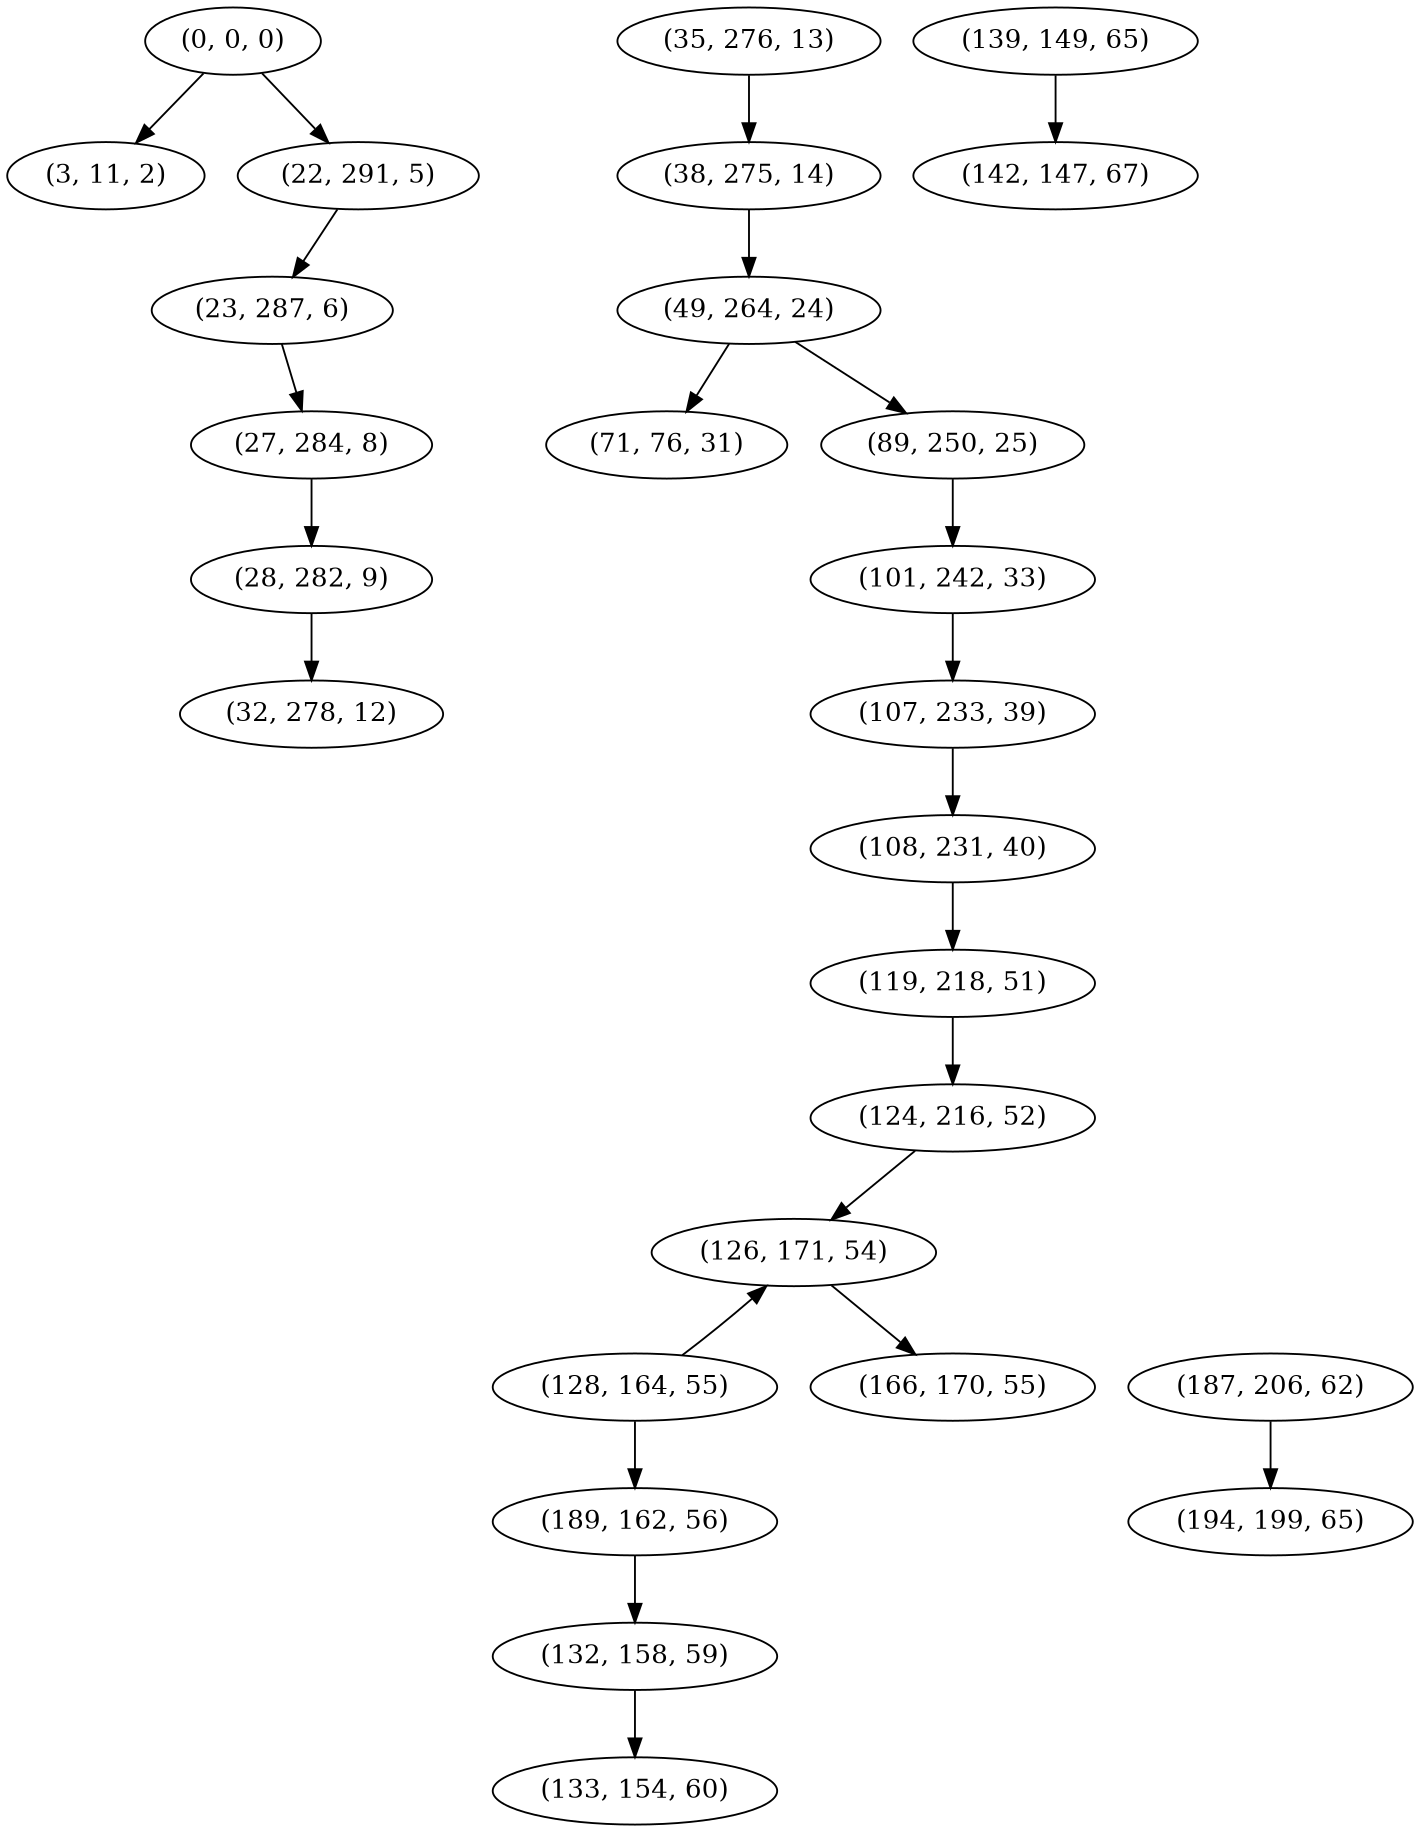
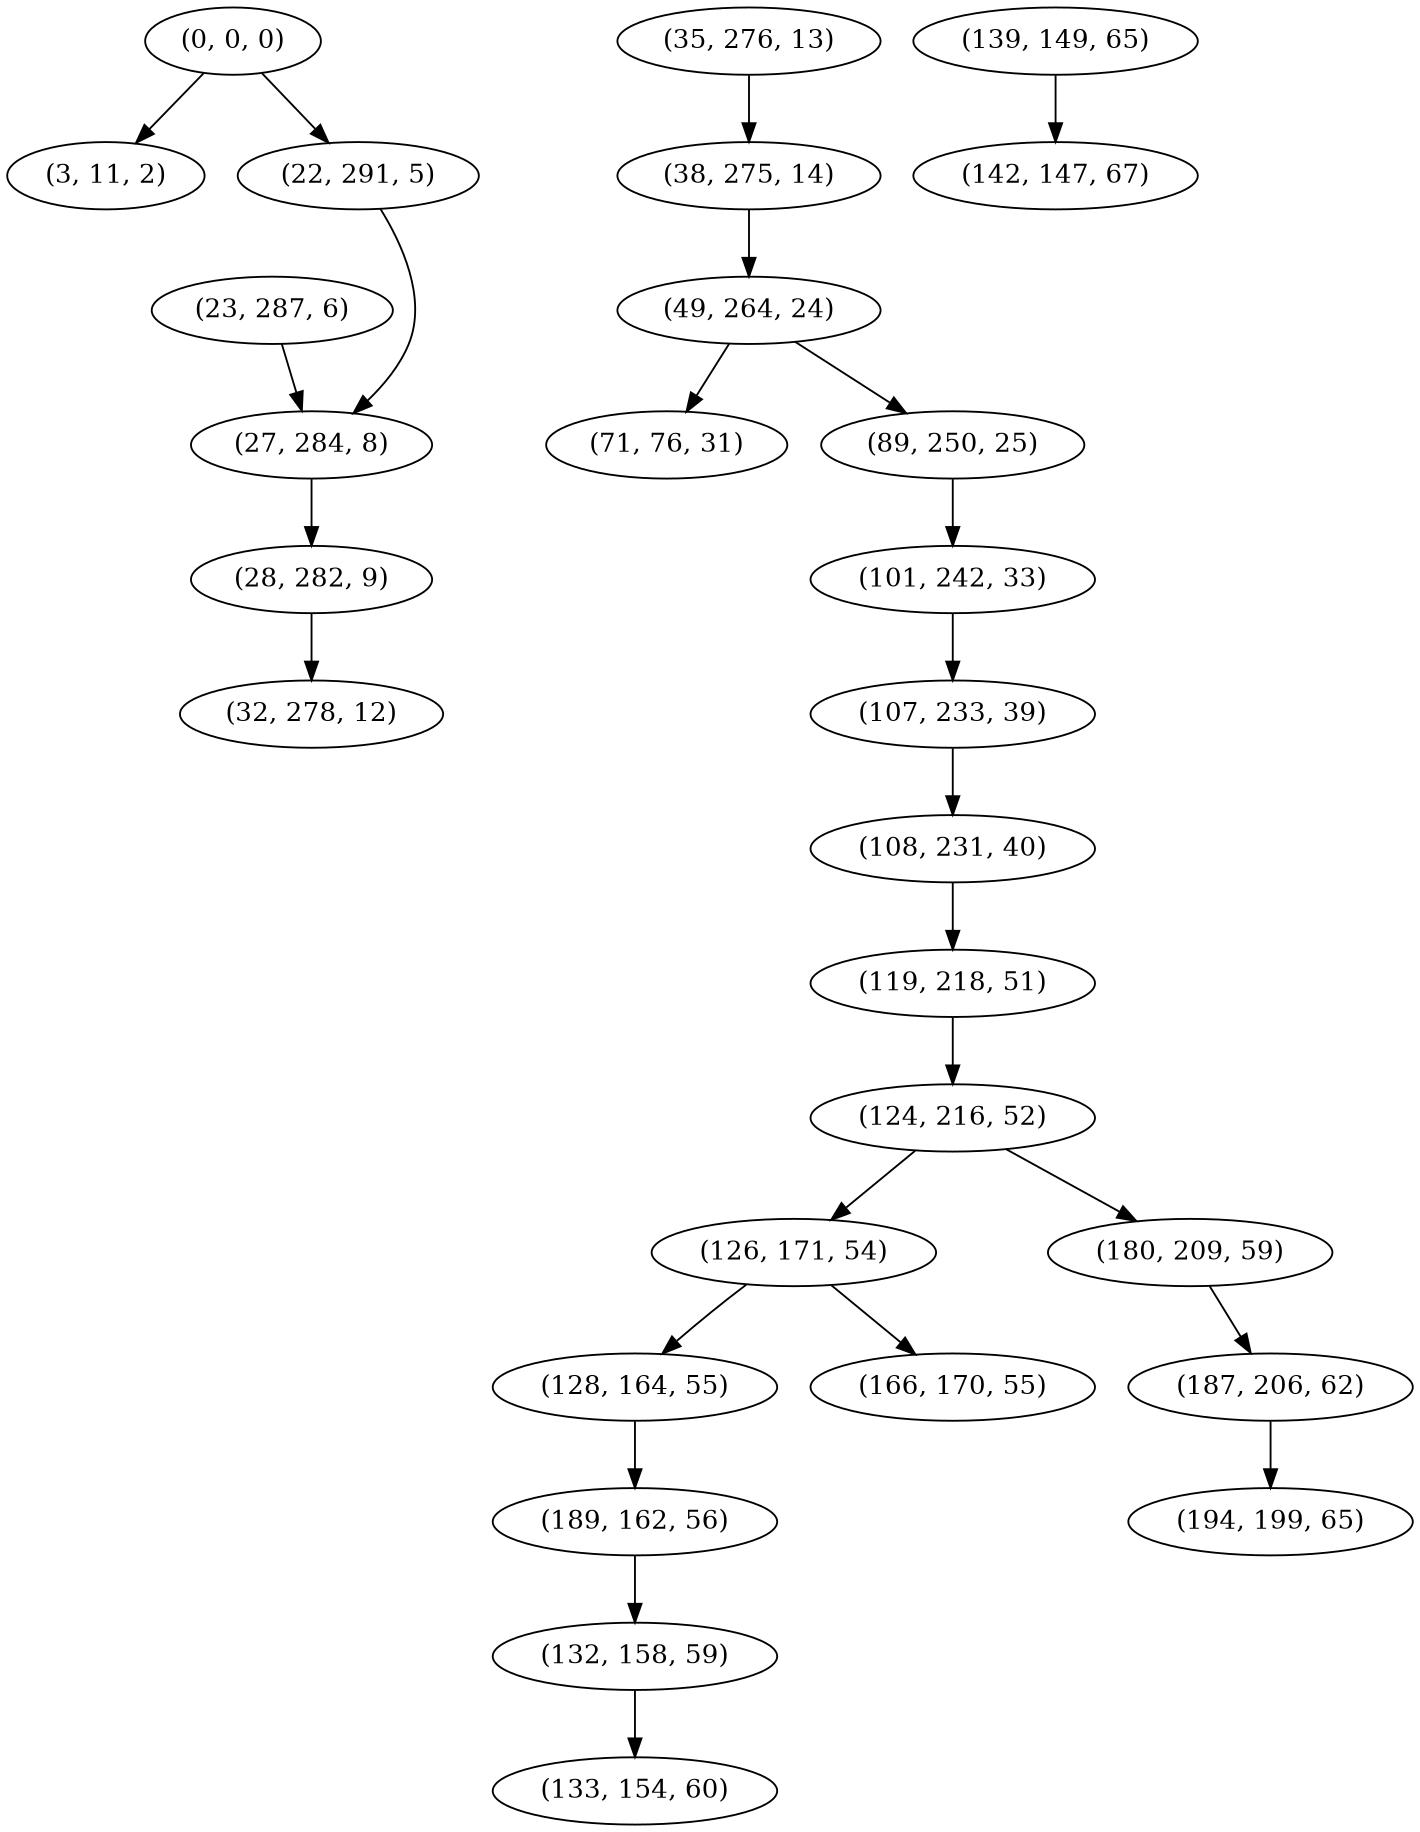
edge "(22, 291, 5)" -> "(23, 287, 6)": now "(22, 291, 5)" -> "(27, 284, 8)"
node "(180, 209, 59)": added
edge "(128, 164, 55)" -> "(126, 171, 54)": reversed
